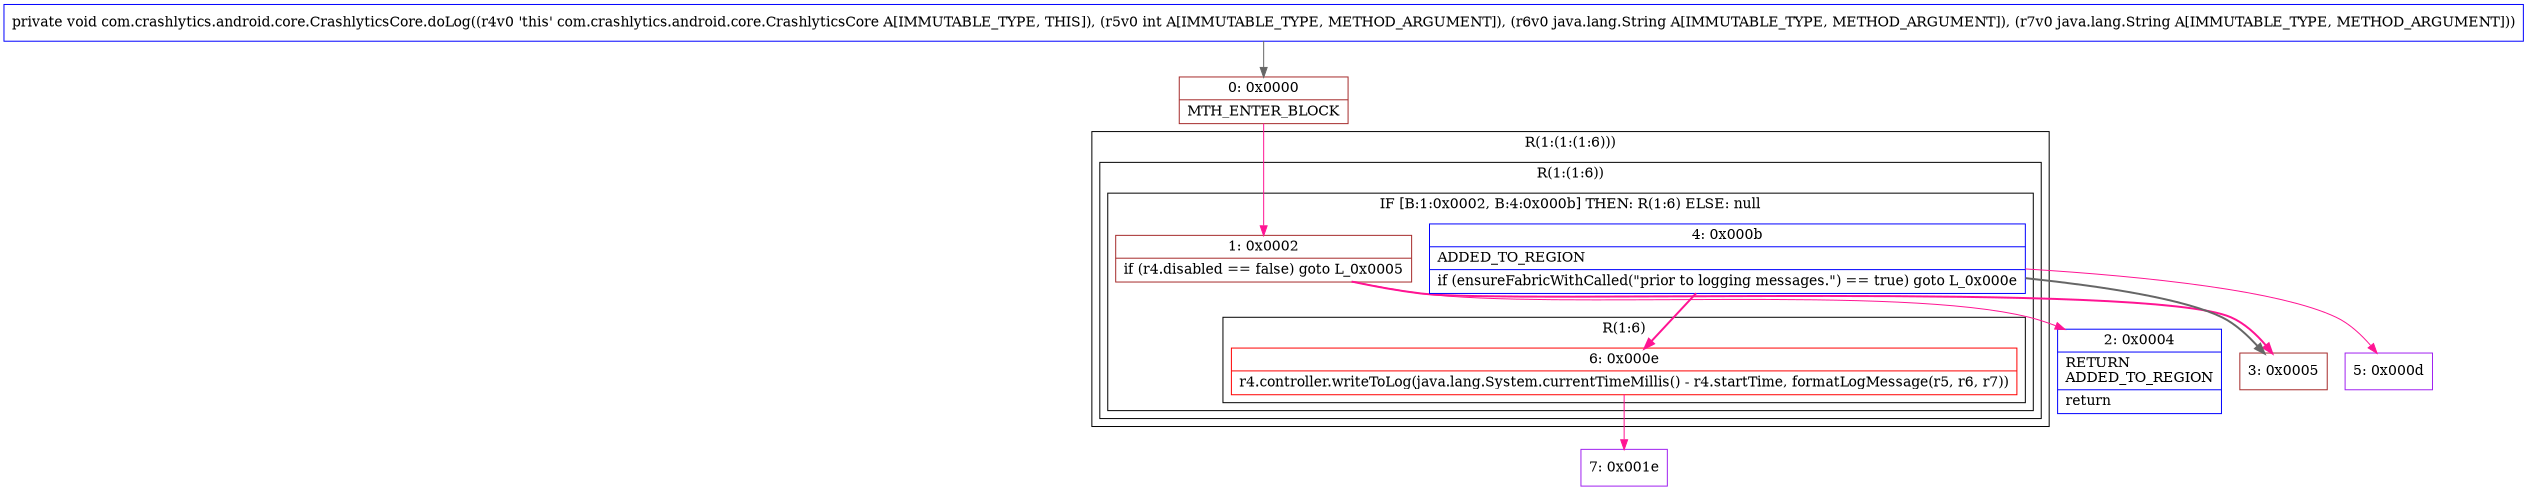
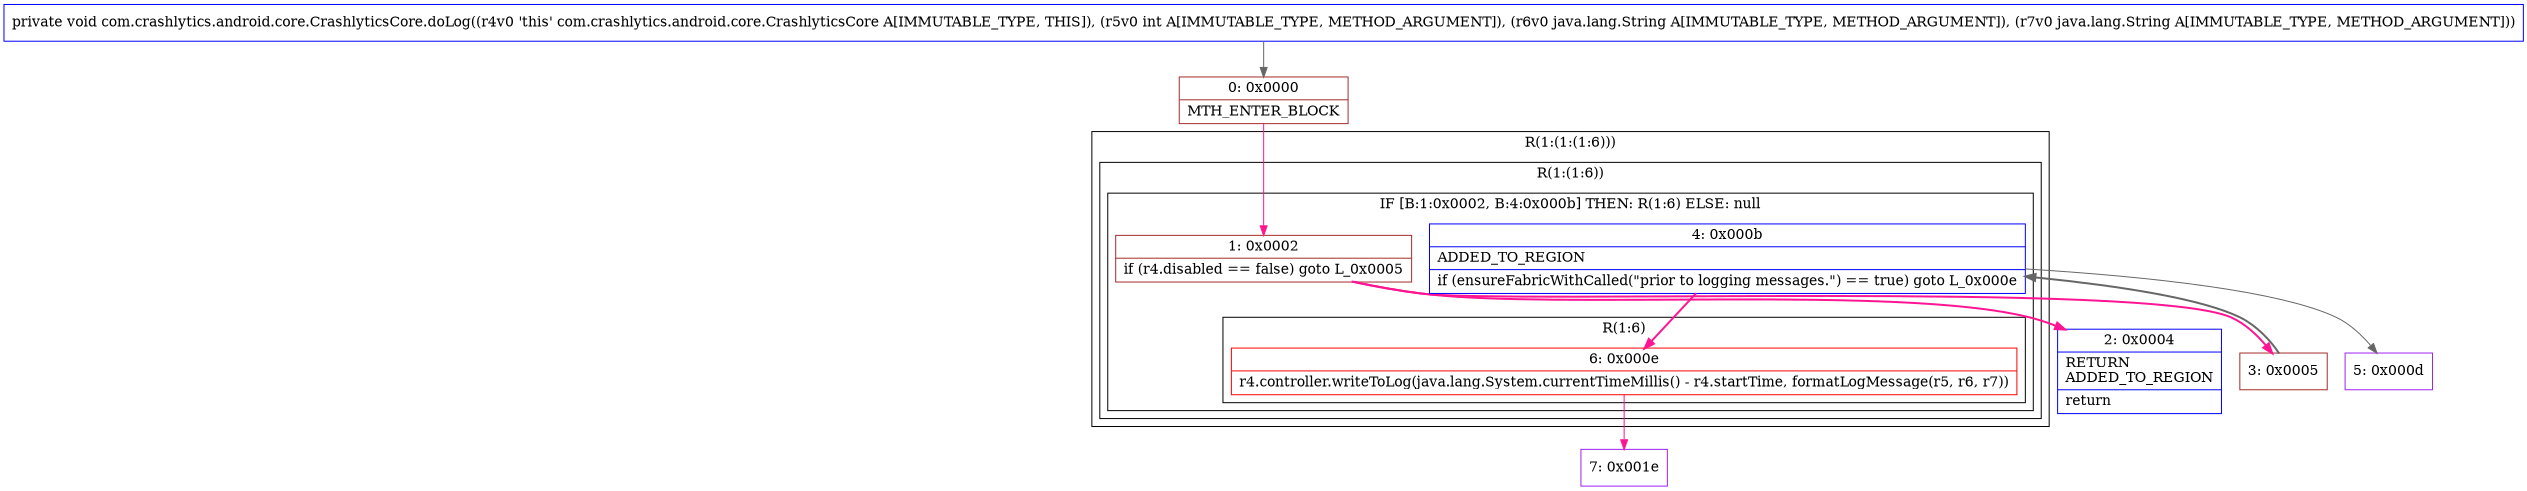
edge "4: 0x000b" -> "5: 0x000d": color deeppink -> gray40
edge "4: 0x000b" -> "3: 0x0005": reversed
edge "1: 0x0002" -> "2: 0x0004": style solid -> bold
